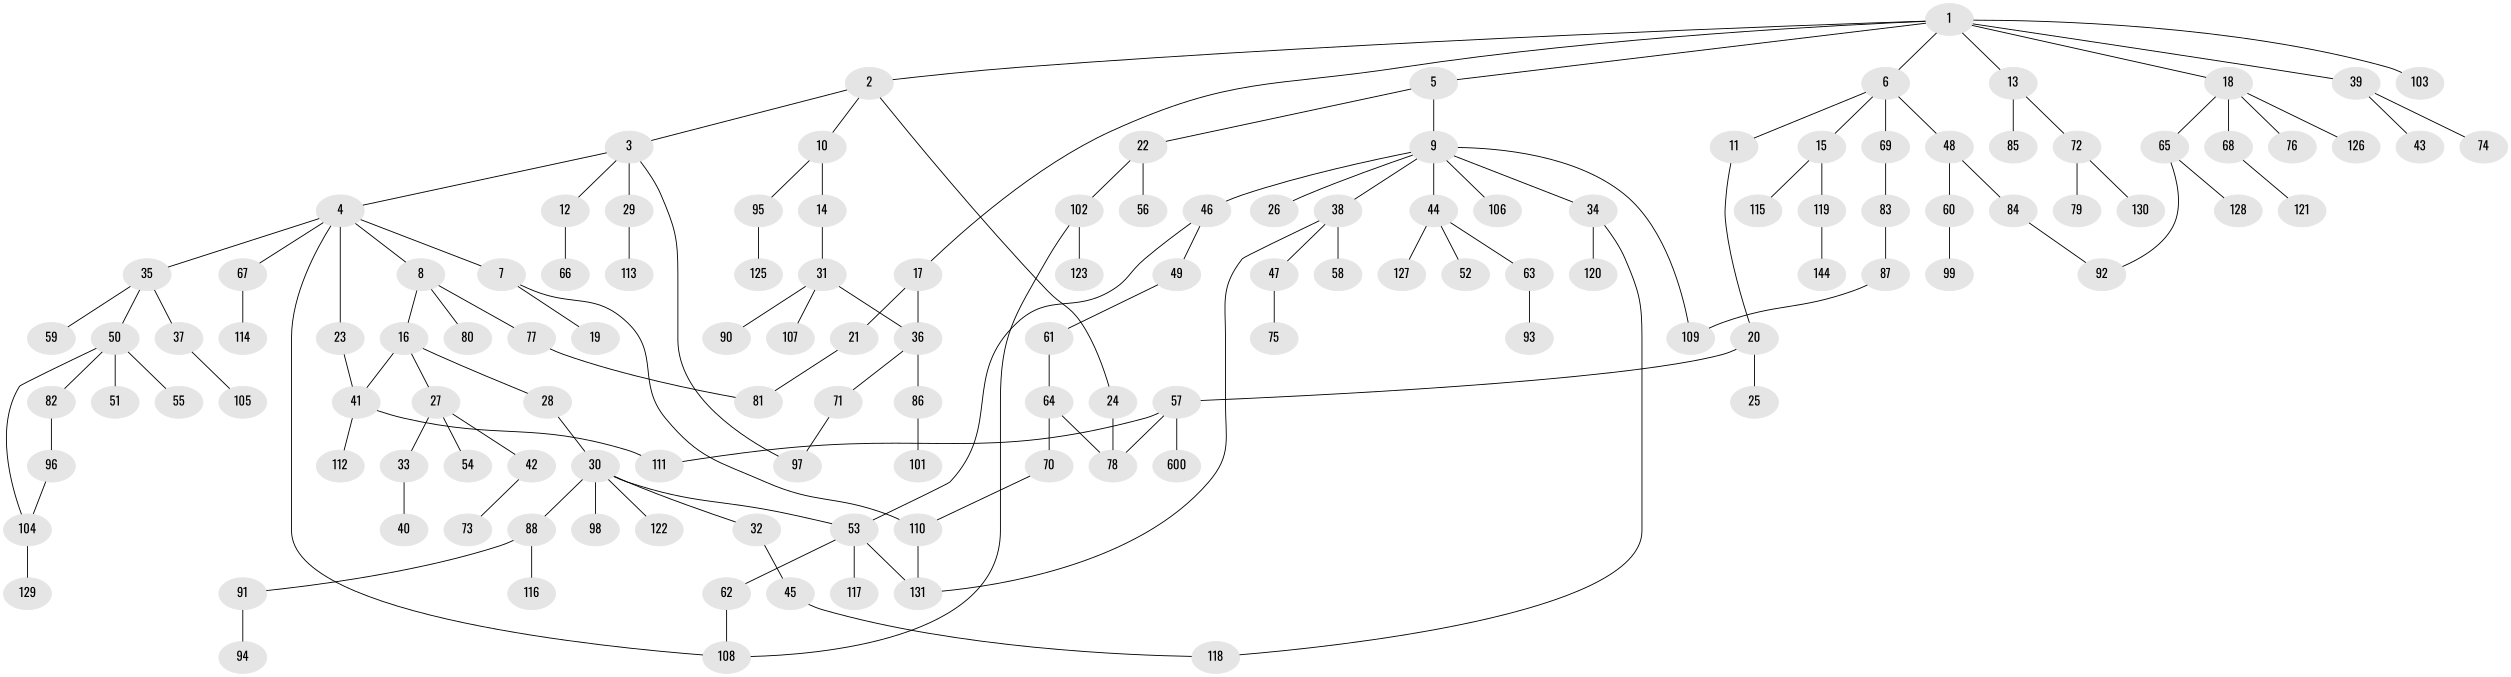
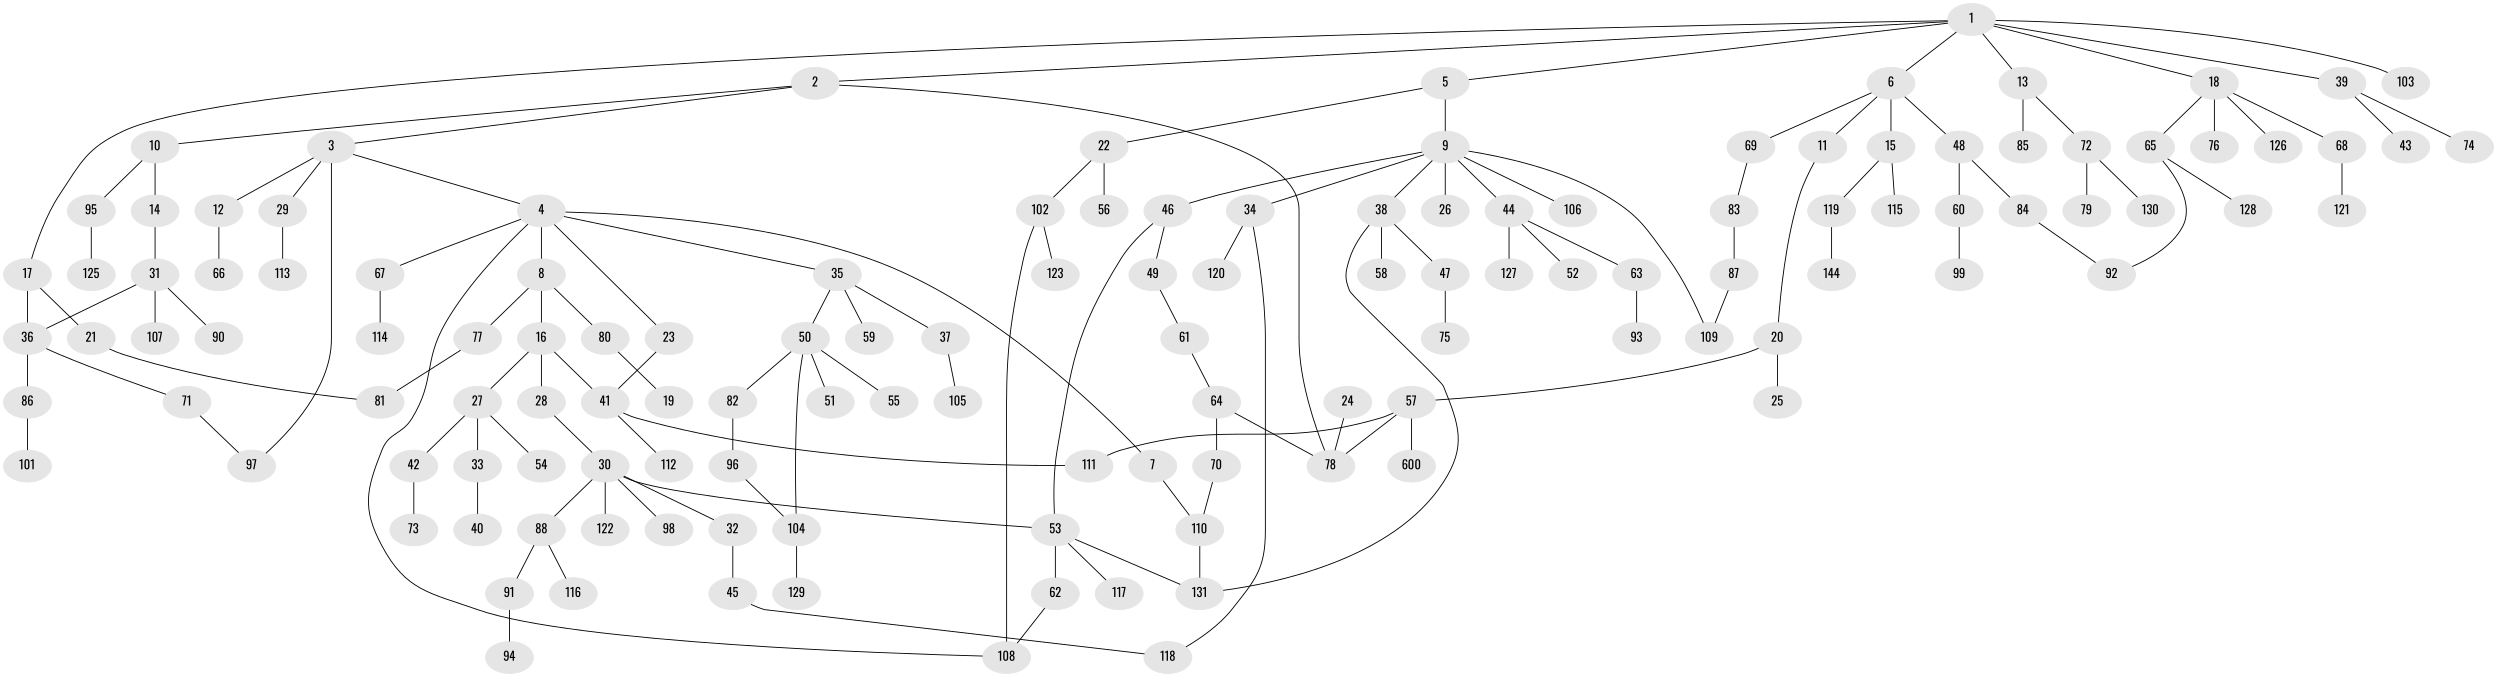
edge "2" -- "24": now "2" -- "78"
edge "7" -- "19": now "80" -- "19"
